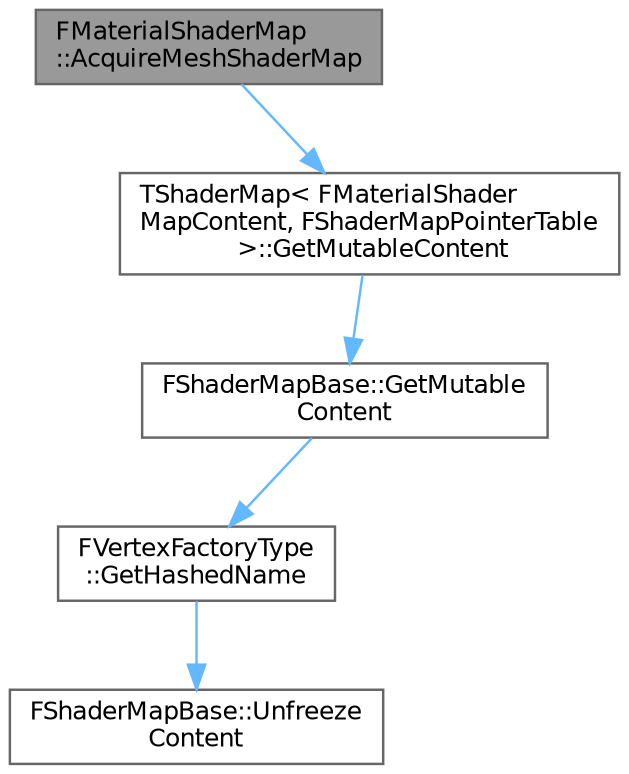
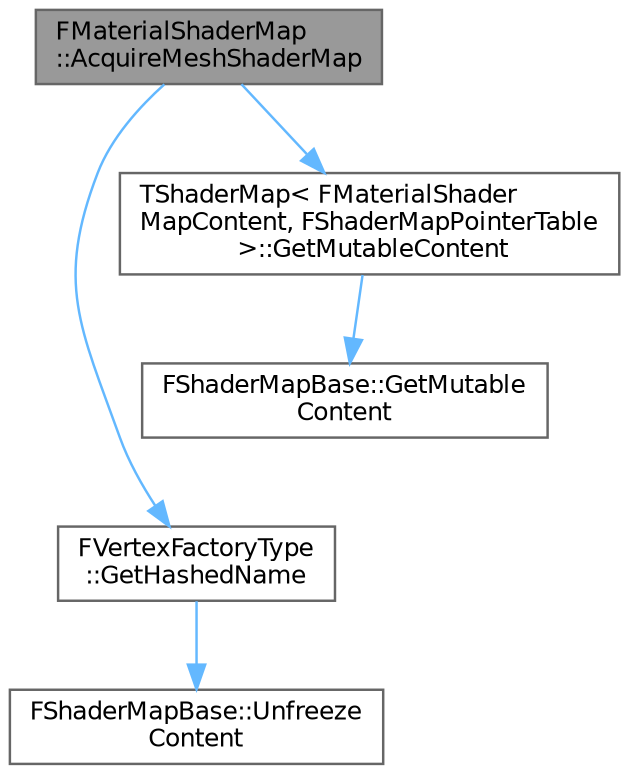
edge "FShaderMapBase::GetMutable Content" -> "FVertexFactoryType ::GetHashedName": now "FMaterialShaderMap ::AcquireMeshShaderMap" -> "FVertexFactoryType ::GetHashedName"
